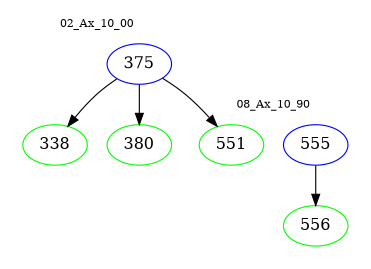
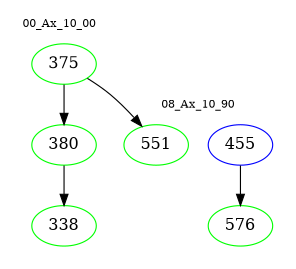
cluster "02_Ax_10_00": label "02_Ax_10_00" -> "00_Ax_10_00"
node "375": color blue -> green
edge "375" -> "338": now "380" -> "338"
node "555": label "555" -> "455"
node "556": label "556" -> "576"
